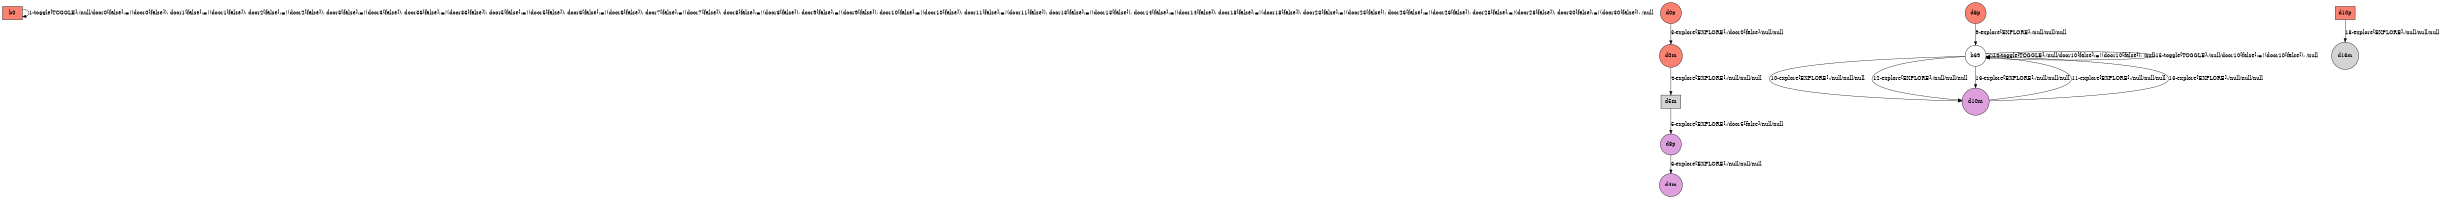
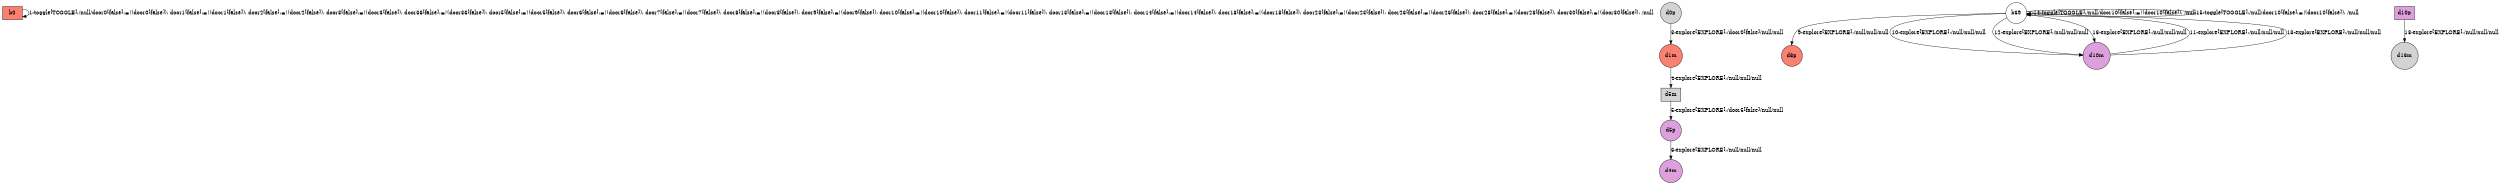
node "d0p": fillcolor salmon -> lightgrey
node "d10p": fillcolor salmon -> plum
edge "d6p" -> "b69": reversed
node "d0m": label "d0m" -> "d1m"
node "d8p": label "d8p" -> "d5p"
